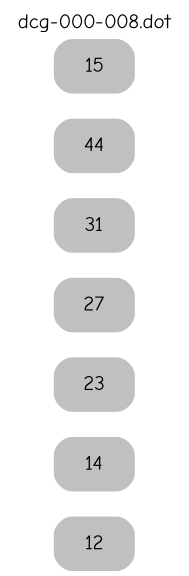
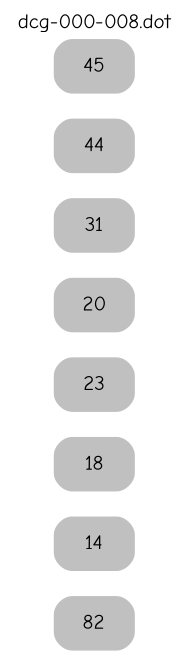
node "15": label "15" -> "45"
node "27": label "27" -> "20"
node "18": added
node "12": label "12" -> "82"
